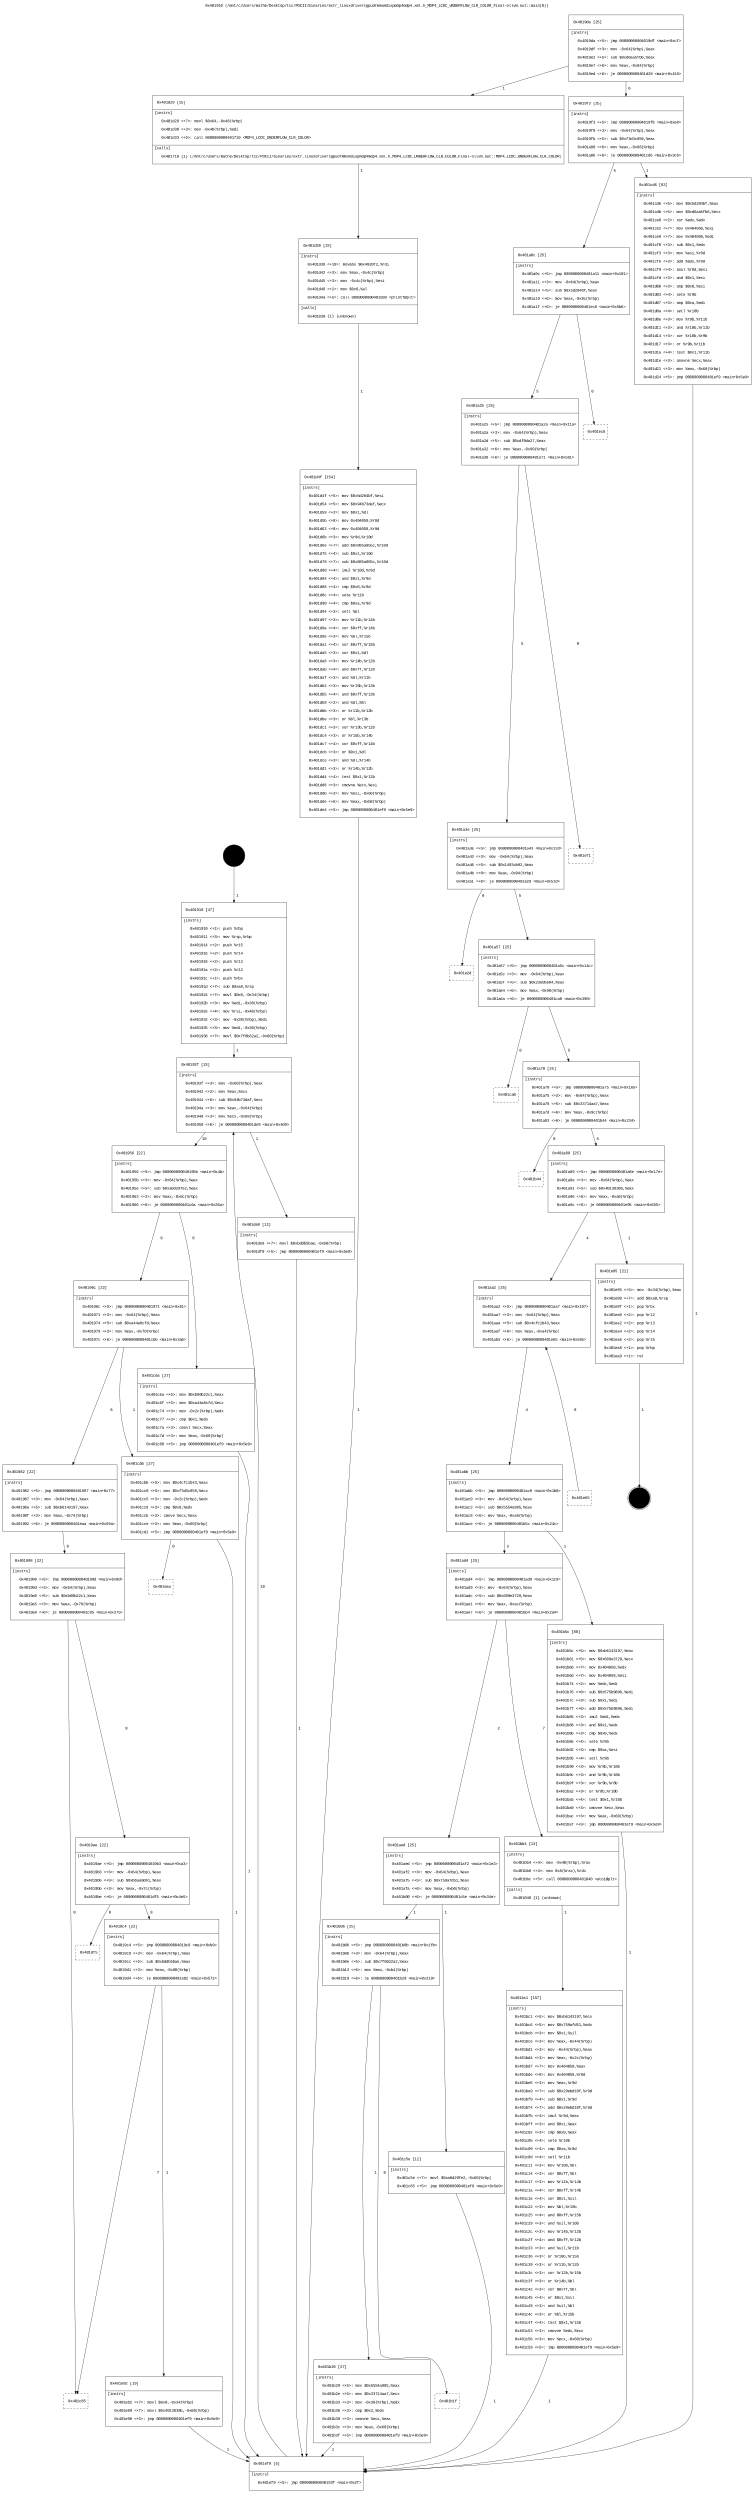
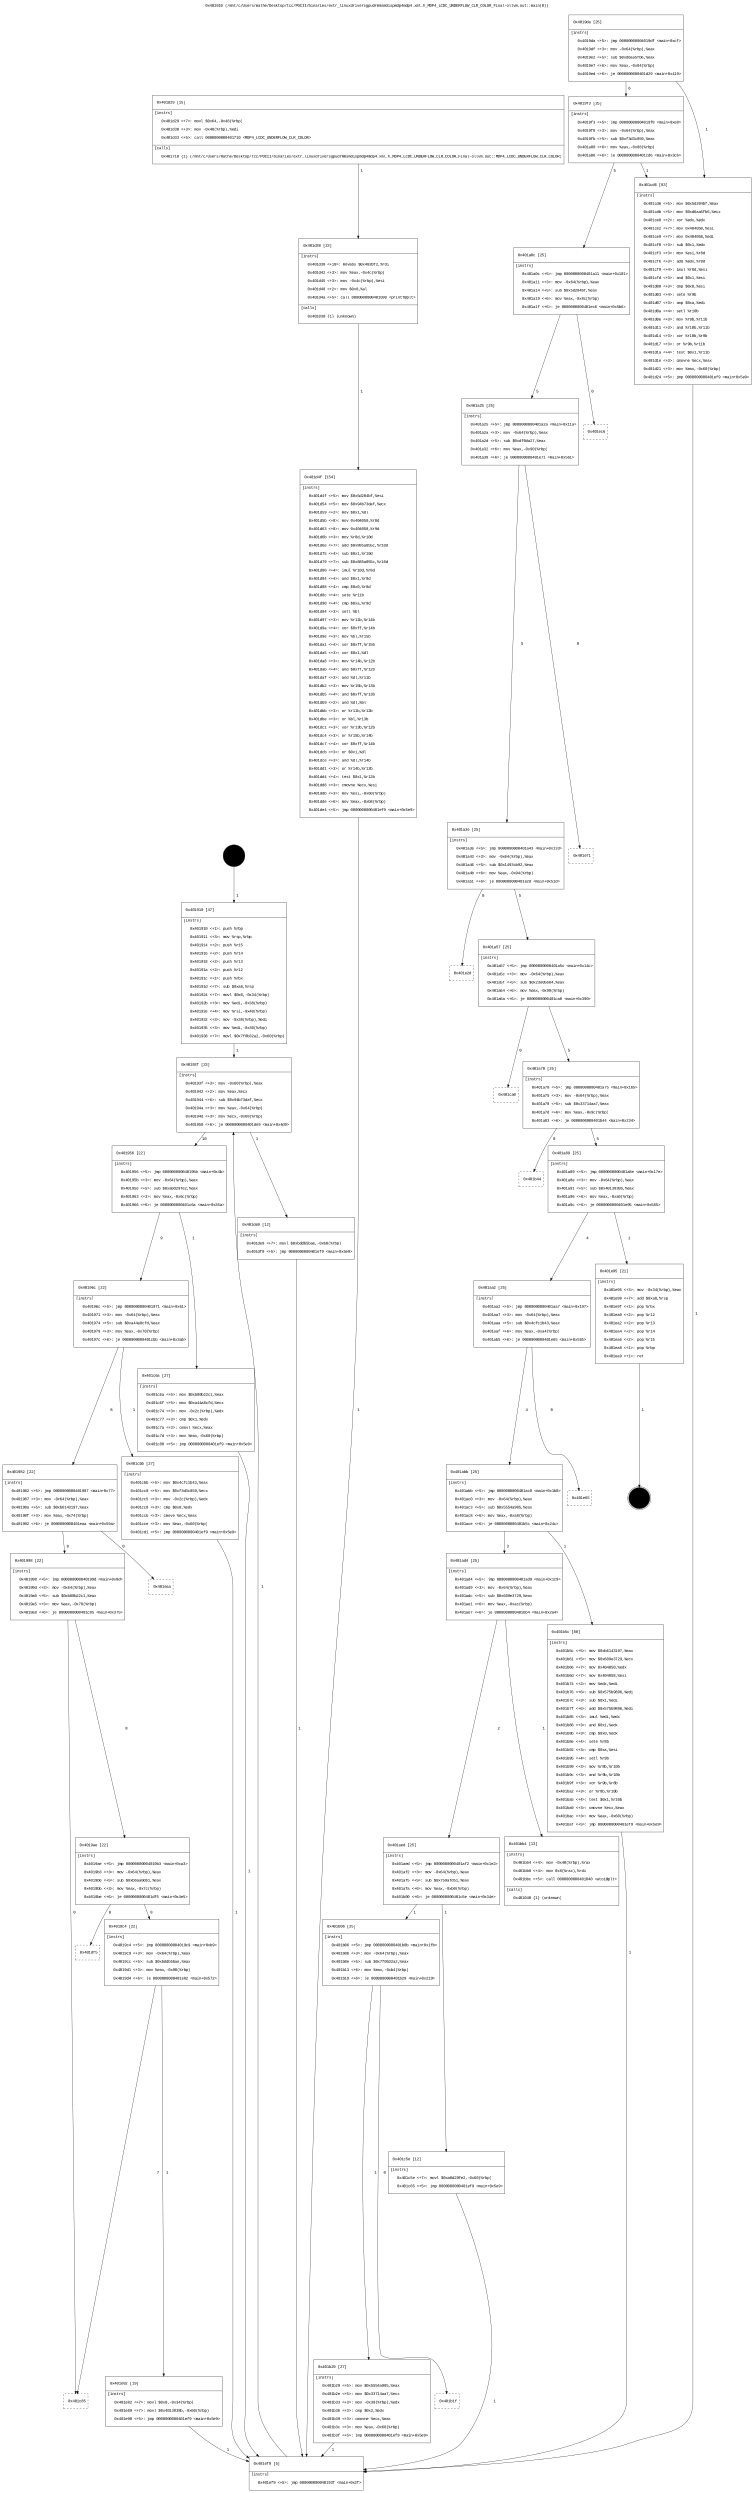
edge "0x4019da [25]" -> "0x401d29 [15]": now "0x4019da [25]" -> "0x401cd6 [83]"
edge "0x401956 [22]" -> "0x401c6a [27]": label " 8" -> " 1"
edge "0x401e65" -> "0x401aa2 [25]": reversed
edge "0x401cbb [27]" -> "0x401eaa": now "0x401982 [22]" -> "0x401eaa"
edge "0x401ef9 [5]" -> "0x40193f [23]": label " 10" -> " 1"
edge "0x401ad4 [25]" -> "0x401bb4 [13]": label " 7" -> " 1"
node "0x401bc1 [157]": removed
